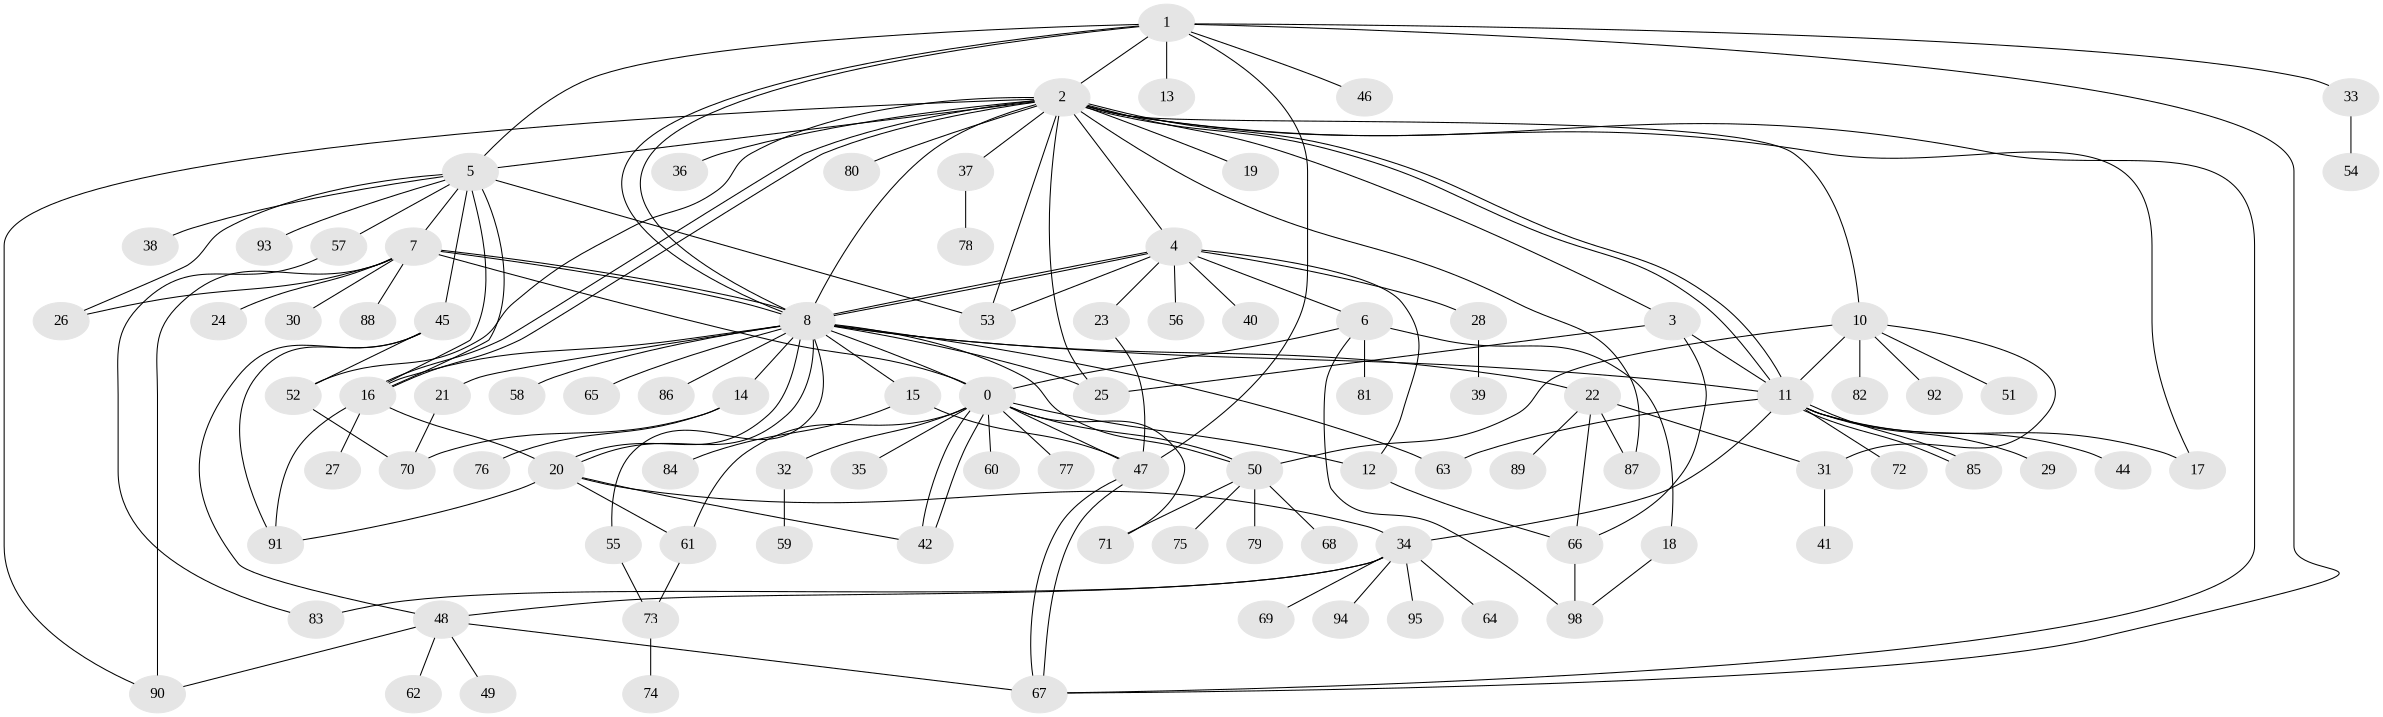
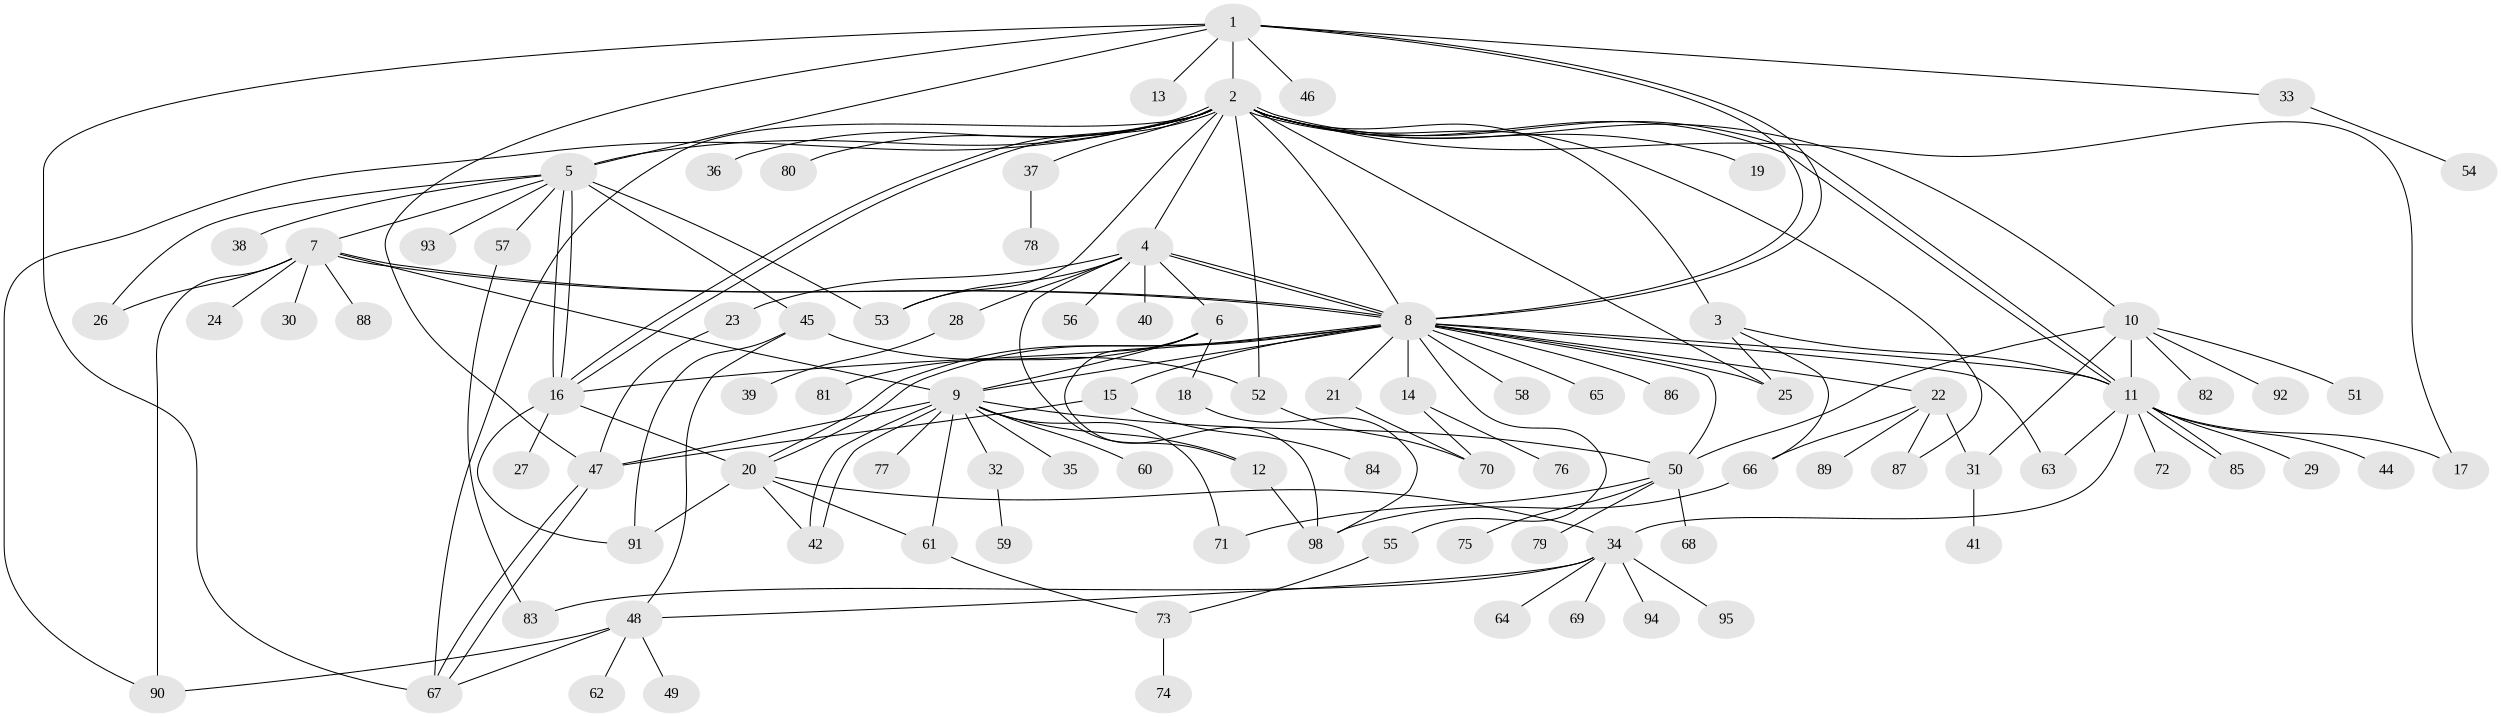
node "0": label "0" -> "9"
edge "12" -- "66": now "12" -- "98"
